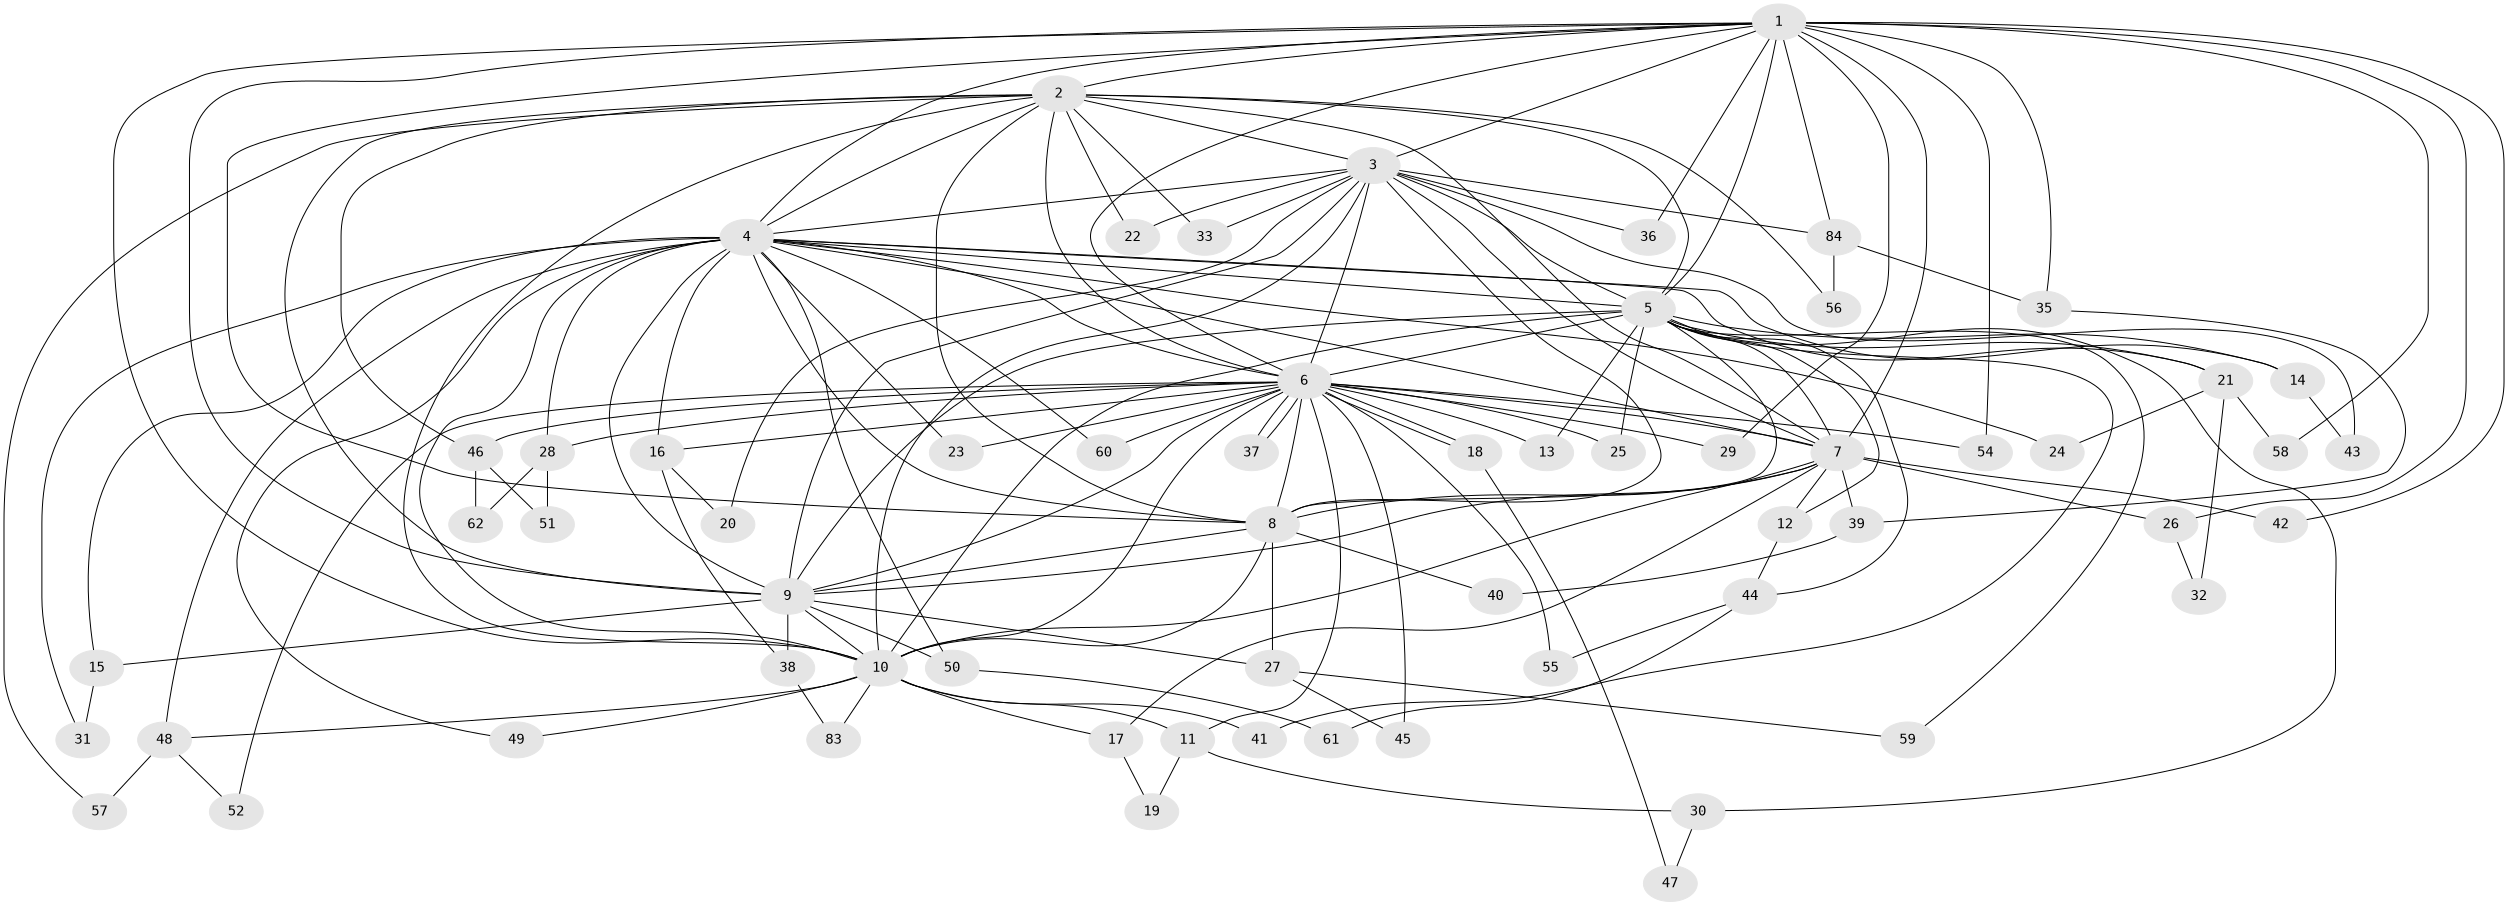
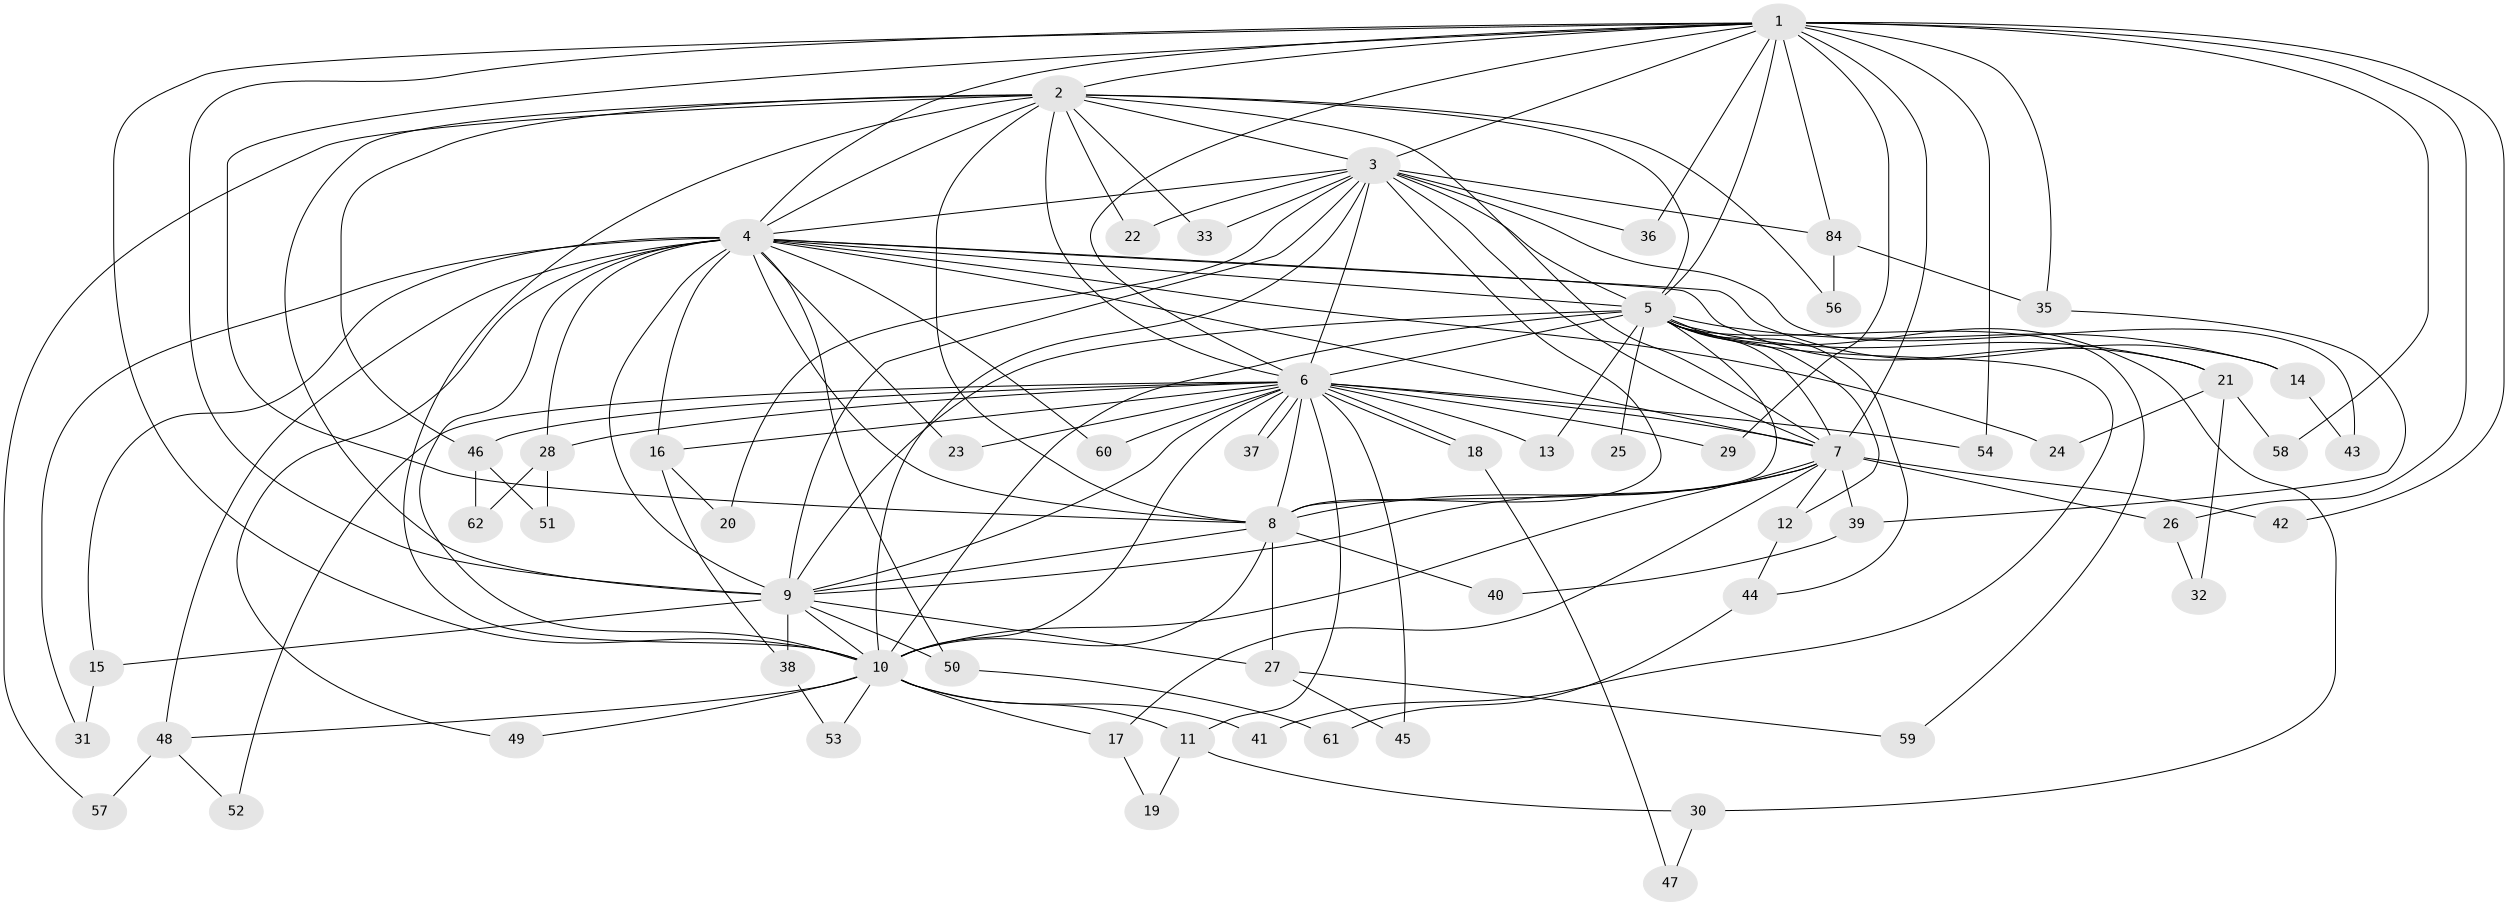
edge "4" -- "6": removed
edge "6" -- "25": removed
node "55": removed
node "83": label "83" -> "53"
